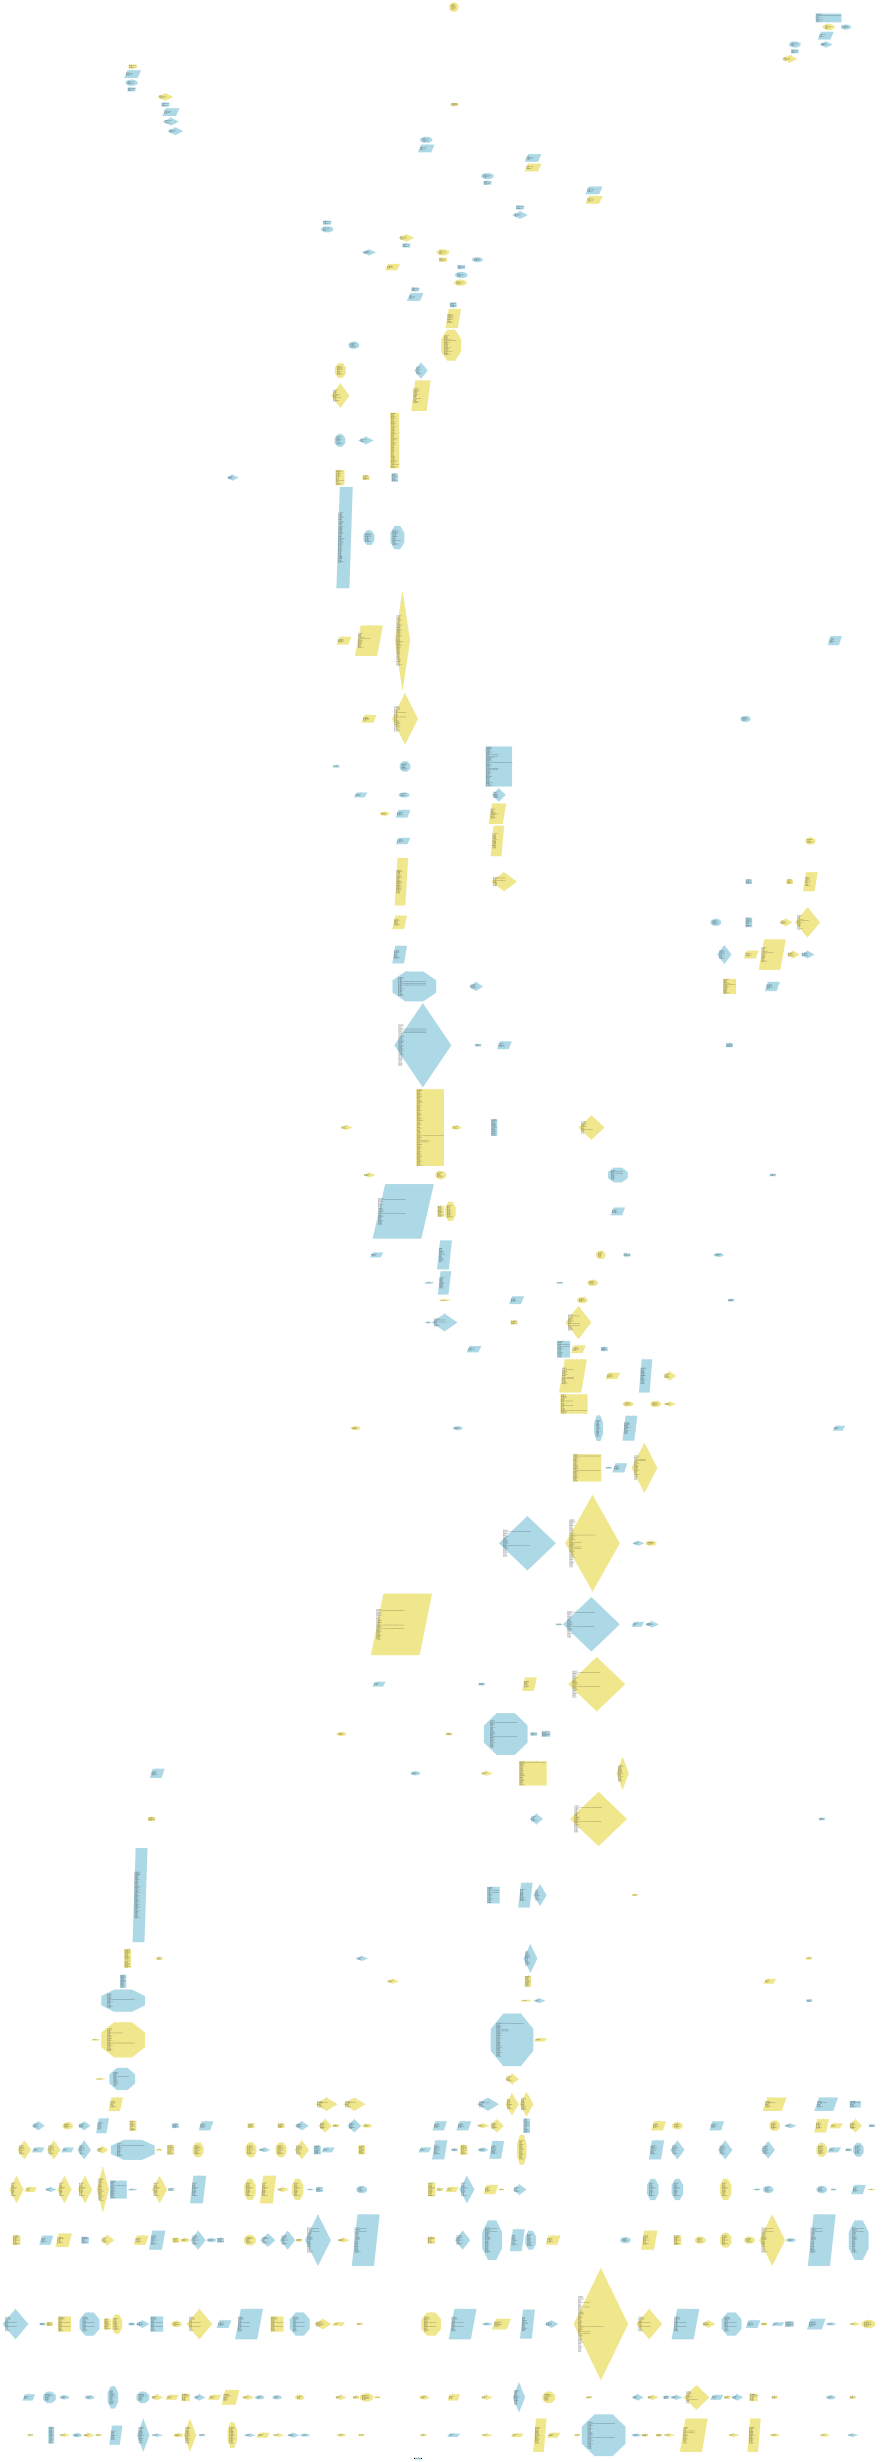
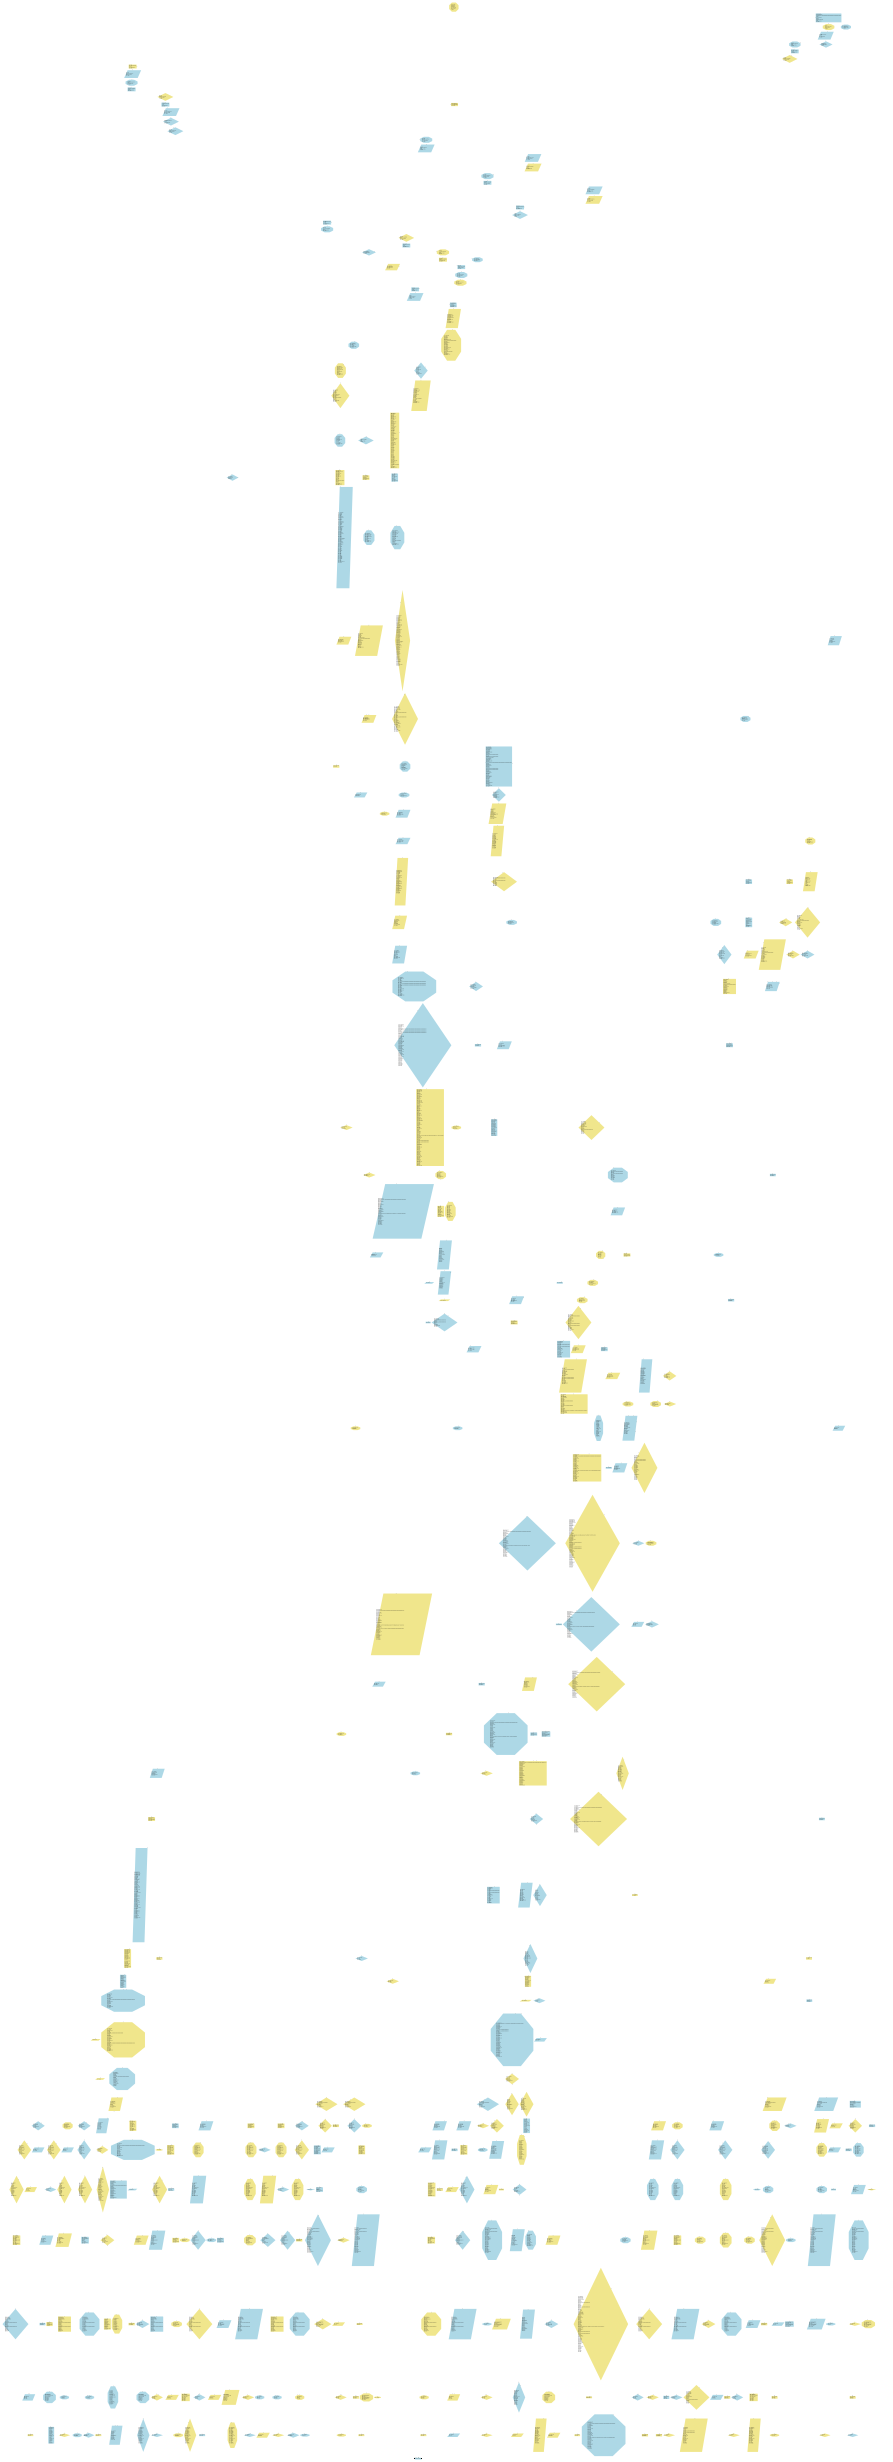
node "2419: PUSH1 0x00 2421: DUP1 2422: REVERT": fillcolor lightblue -> khaki
node "6033: JUMPDEST 6034: DUP1 6035: PUSH2 0x17a1 6038: JUMPI": added
node "3997: POP 3998: PUSH2 0x0fa5 4001: PUSH2 0x1358 4004: JUMP": fillcolor lightblue -> khaki
node "2539: JUMPDEST 2540: STOP": fillcolor khaki -> lightblue
node "1972: PUSH1 0x00 1974: DUP1 1975: REVERT": fillcolor khaki -> lightblue
node "1215: PUSH1 0x00 1217: DUP1 1218: REVERT": fillcolor lightblue -> khaki
node "3601: JUMPDEST 3602: POP 3603: JUMP": removed
node "978: PUSH1 0x00 980: DUP1 981: REVERT": fillcolor khaki -> lightblue
node "1939: JUMPDEST 1940: STOP": removed
